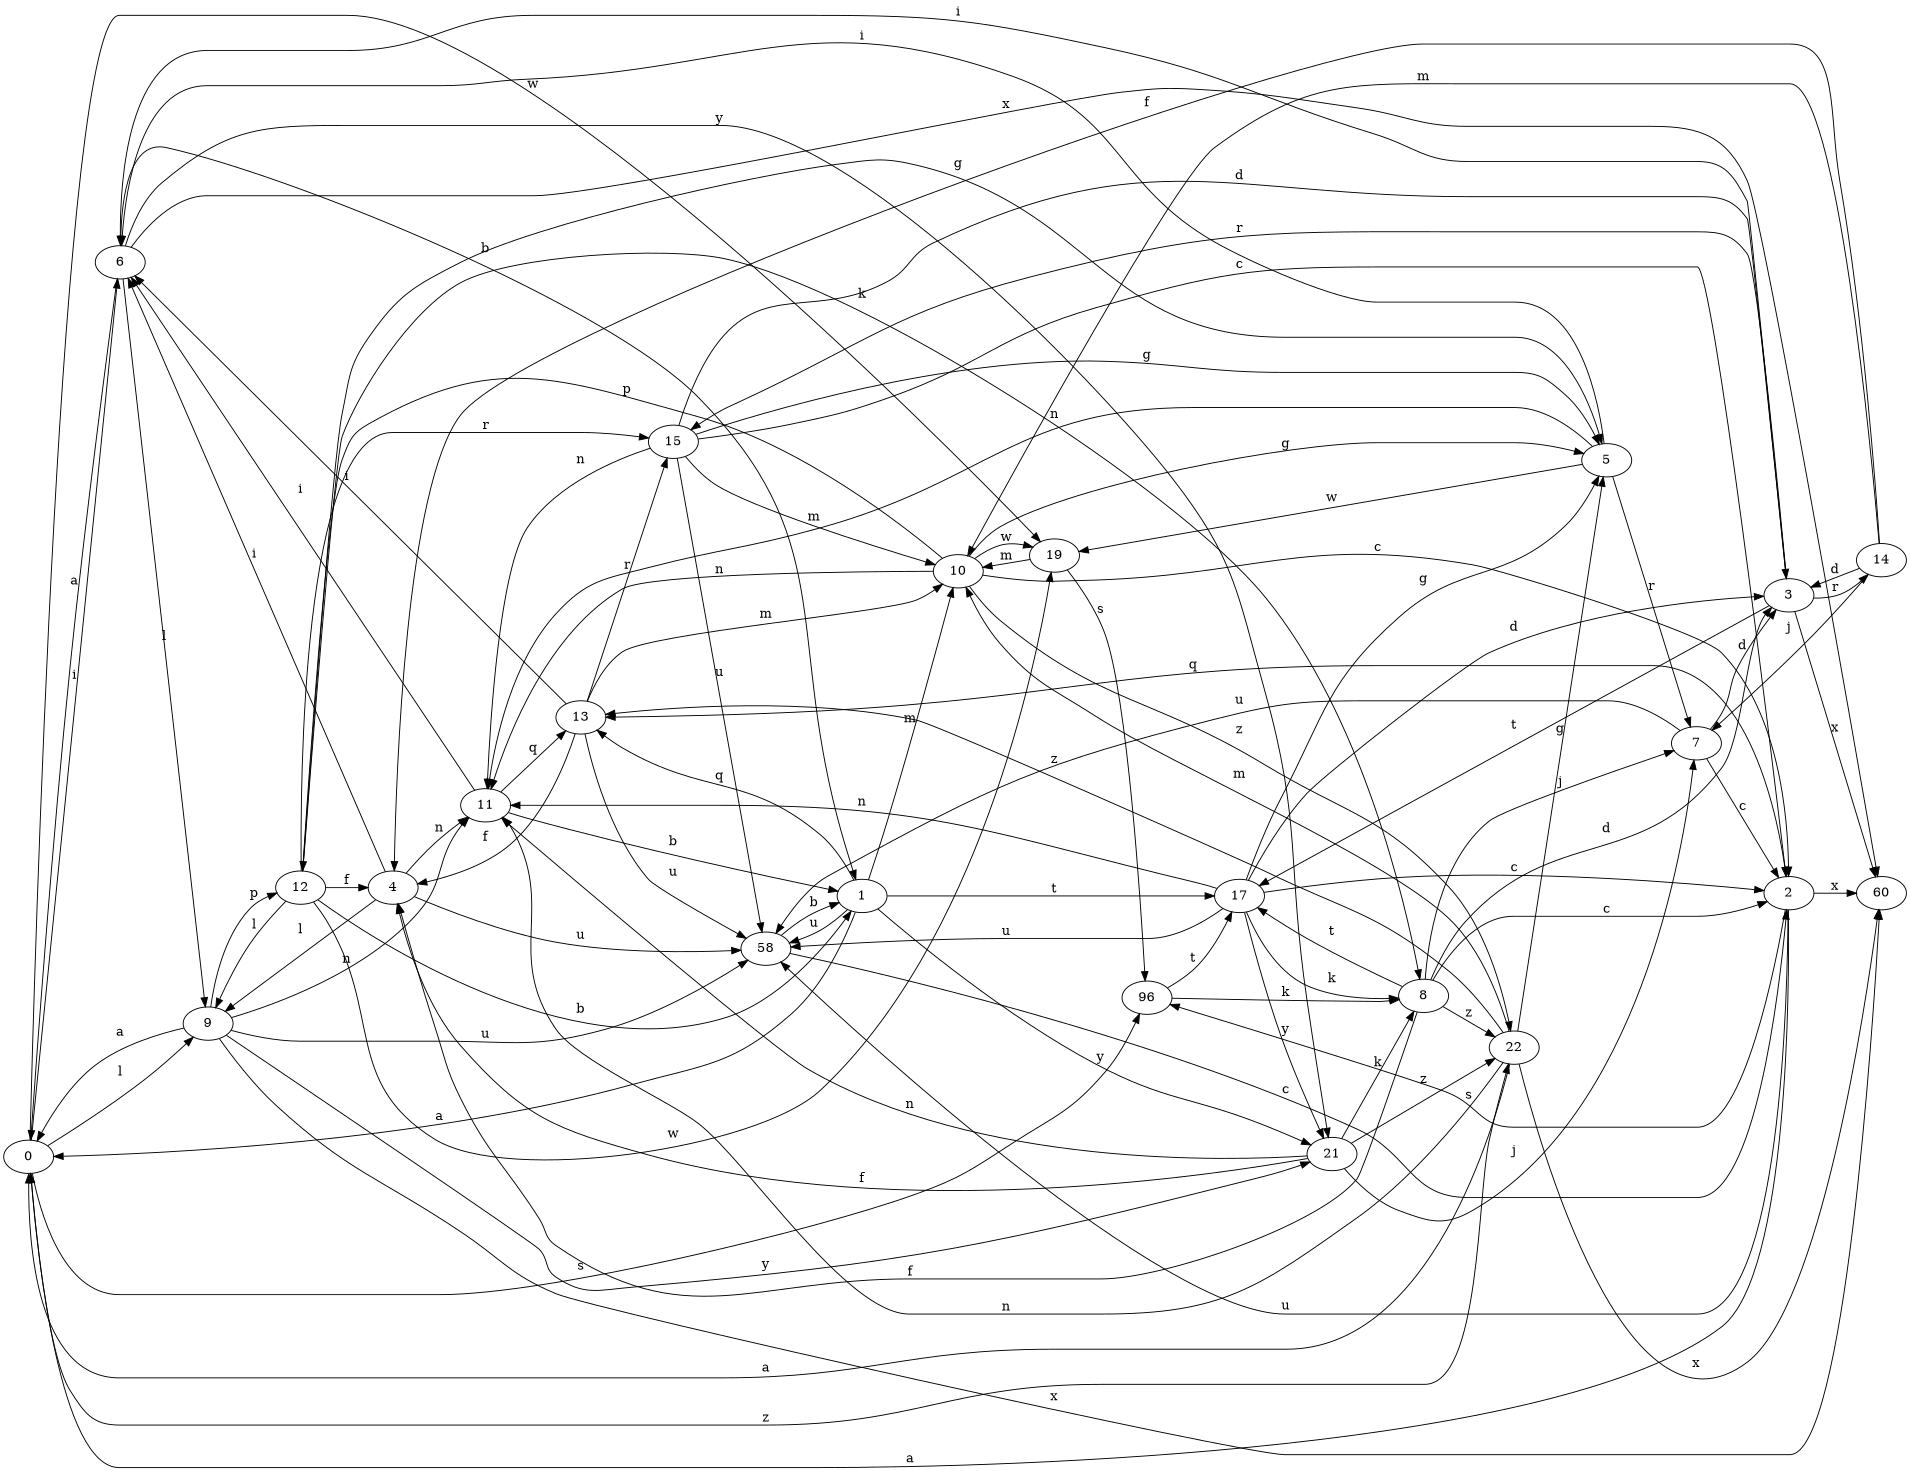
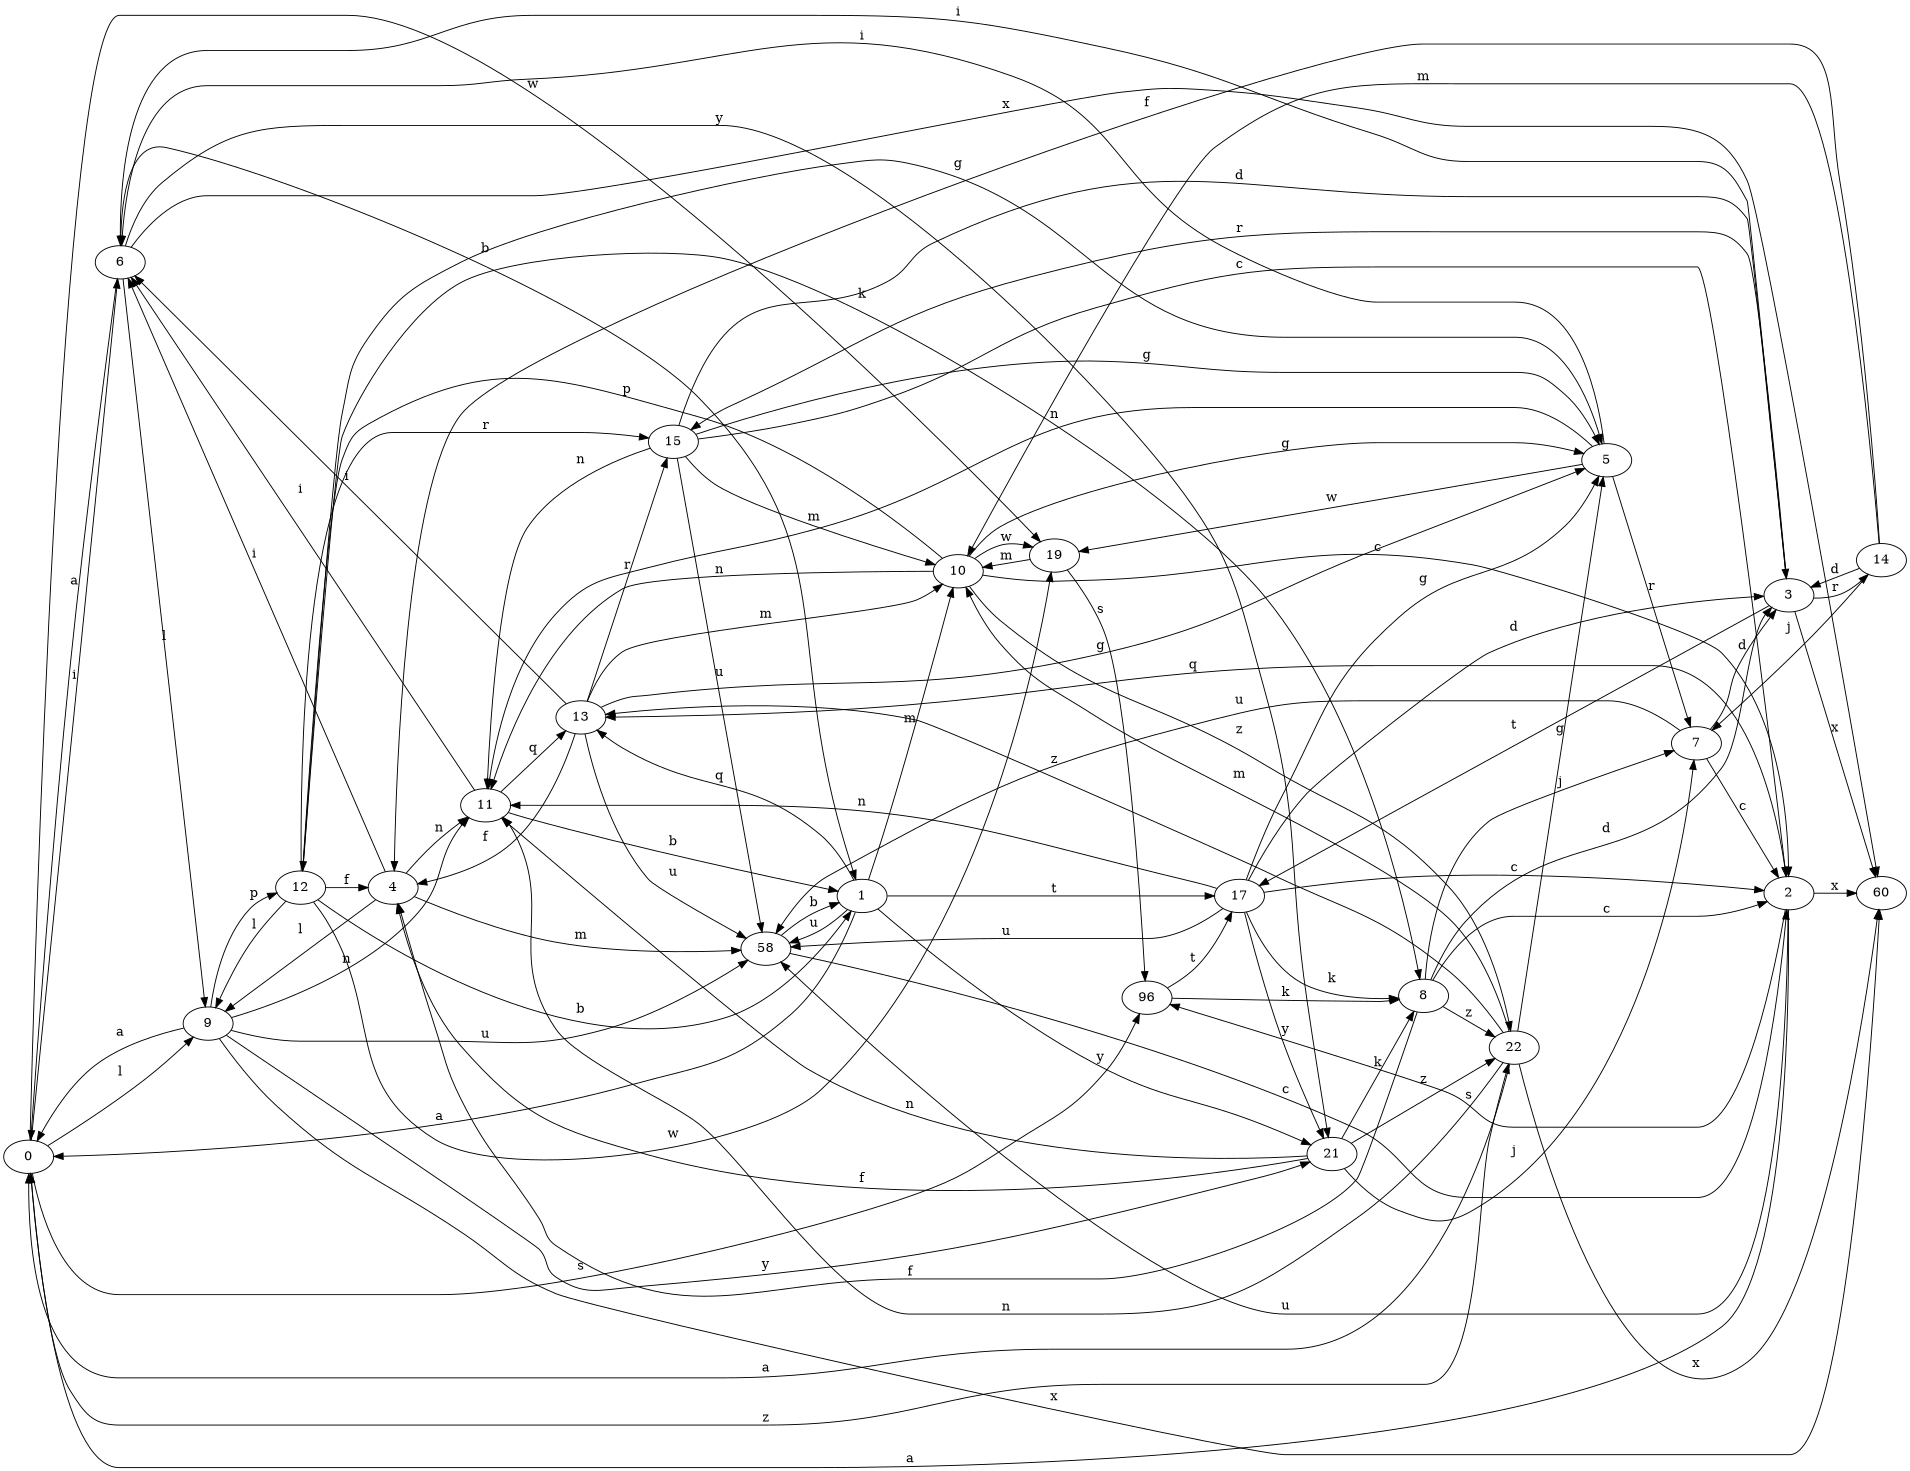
edge "13" -> "5": added, label "g"
edge "4" -> "58": label "u" -> "m"
edge "8" -> "17": removed, label "t"
